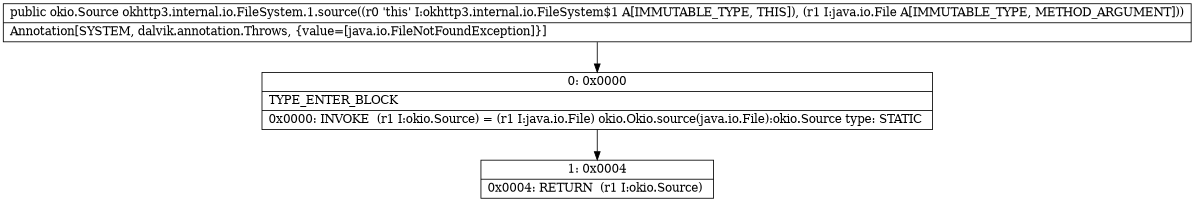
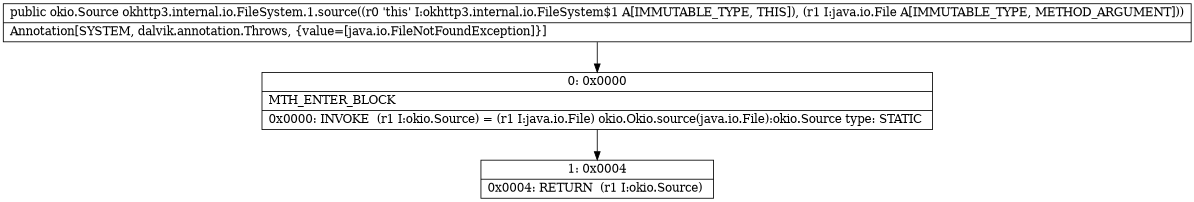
node "0: 0x0000": text "TYPE_ENTER_BLOCK" -> "MTH_ENTER_BLOCK"
